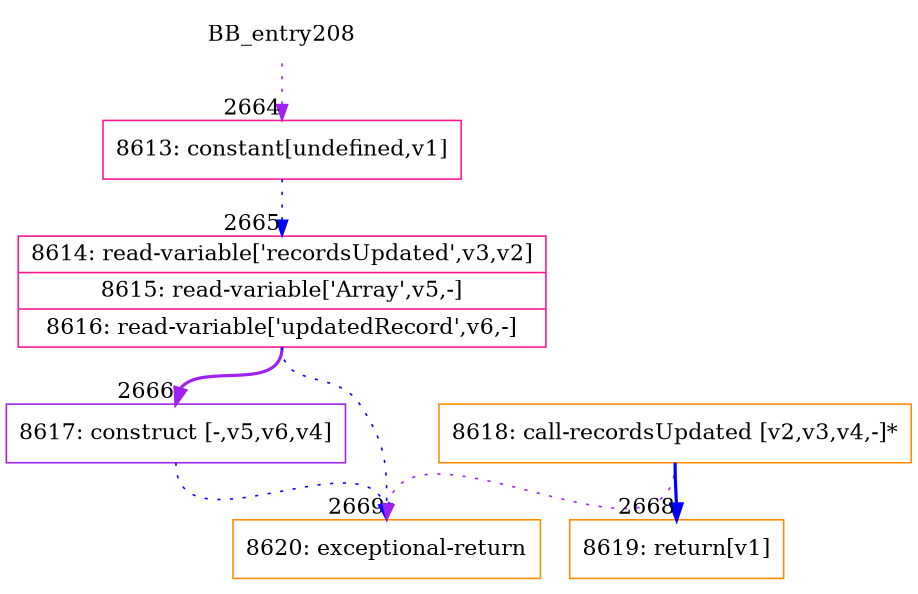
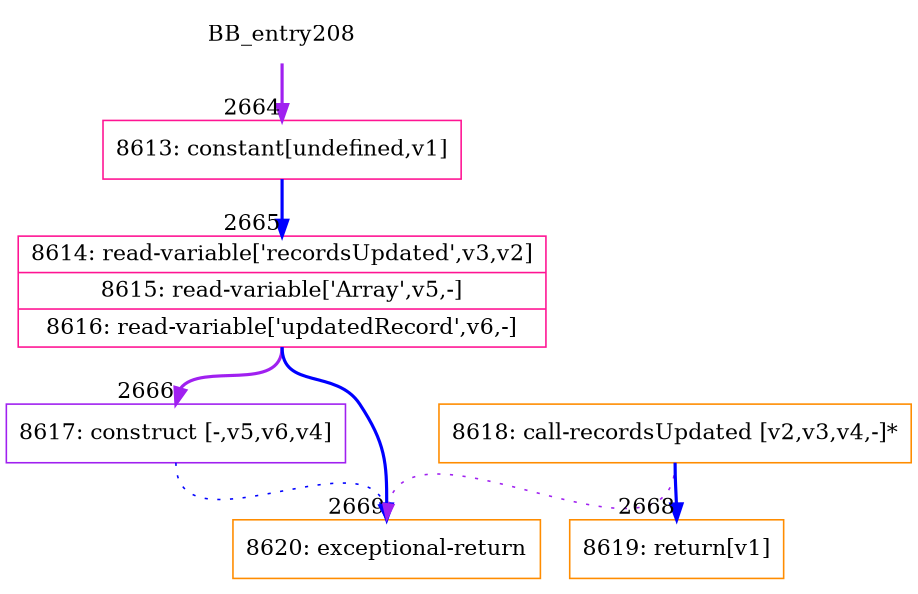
edge "BB_entry208" -> "8613: constant[undefined,v1]": style dotted -> bold
edge "8613: constant[undefined,v1]" -> "8614: read-variable['recordsUpdated',v3,v2]": style dotted -> bold
edge "8614: read-variable['recordsUpdated',v3,v2]" -> "8620: exceptional-return": style dotted -> bold
